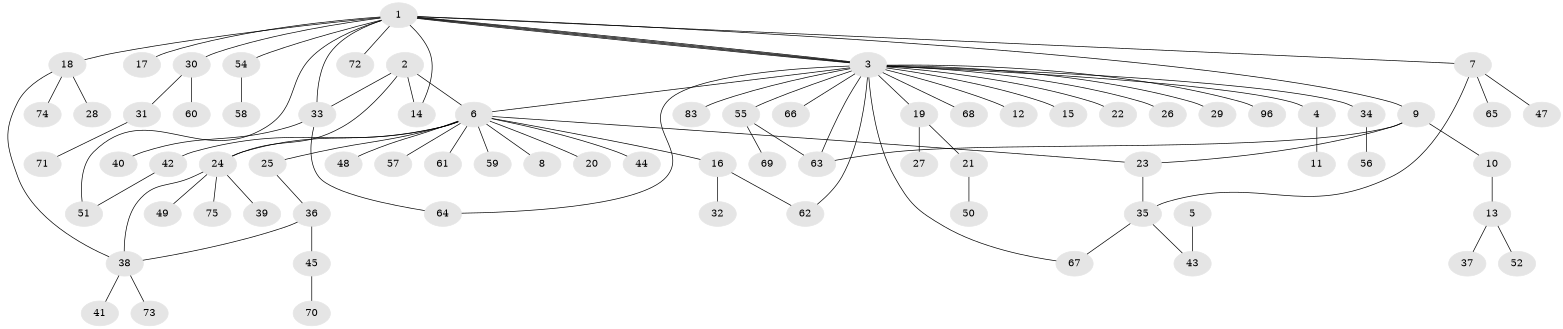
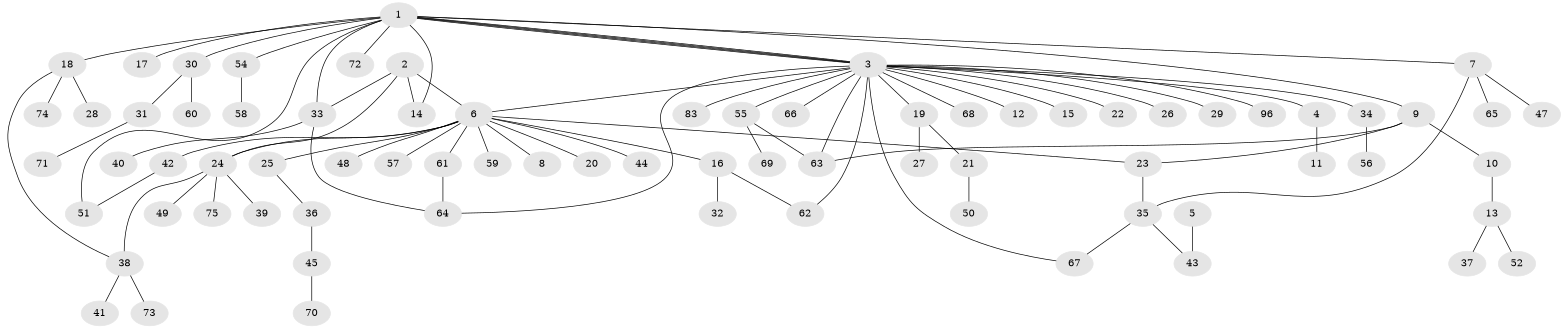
edge "61" -- "64": added
edge "36" -- "38": removed
